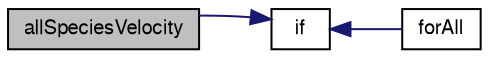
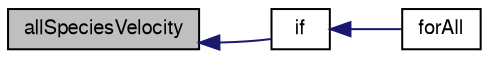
edge "allSpeciesVelocity" -> "if": reversed
